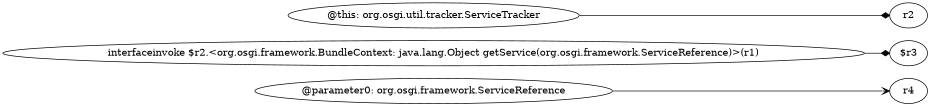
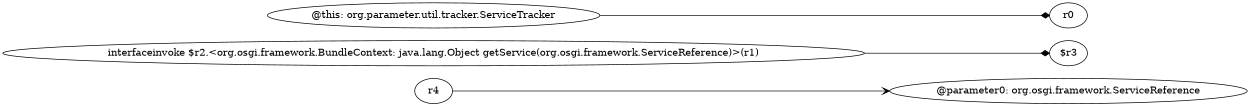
node "@this: org.osgi.util.tracker.ServiceTracker": label "@this: org.osgi.util.tracker.ServiceTracker" -> "@this: org.parameter.util.tracker.ServiceTracker"
node "r2": label "r2" -> "r0"
edge "@parameter0: org.osgi.framework.ServiceReference" -> "r4": reversed
